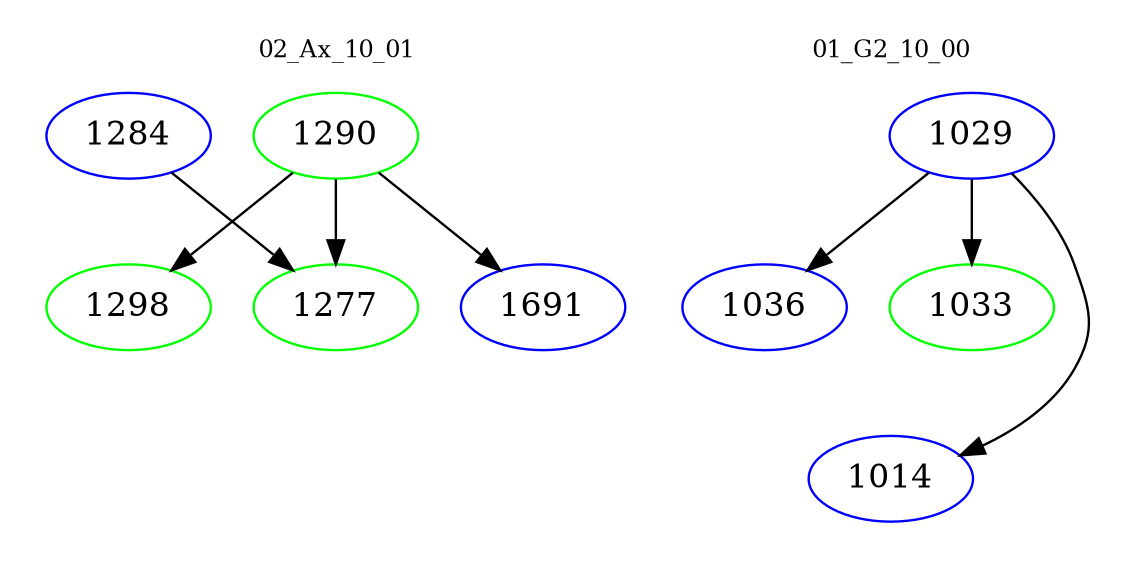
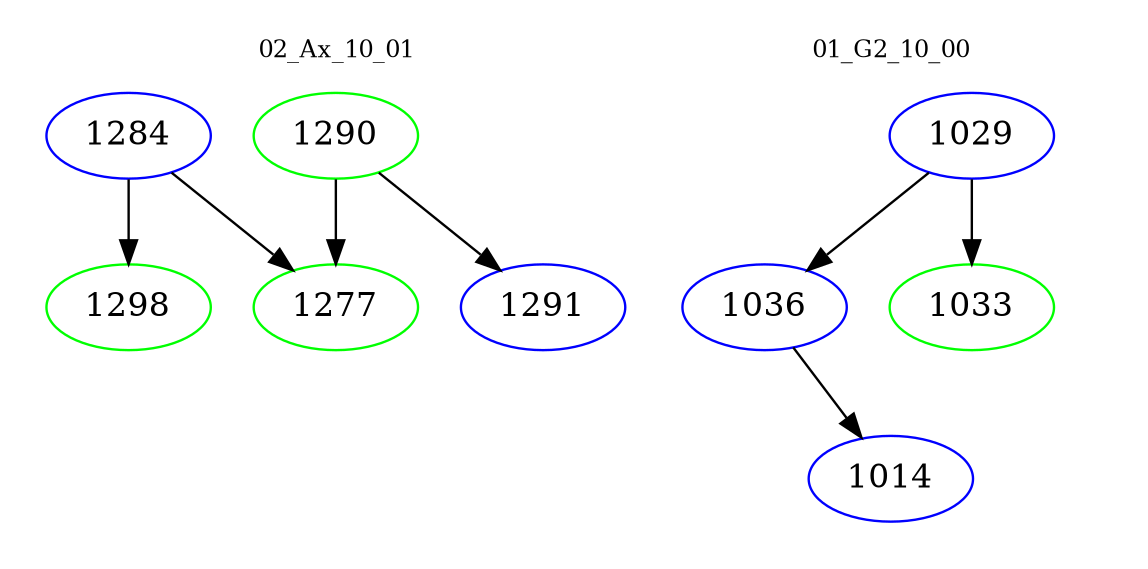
edge "1290" -> "1298": now "1284" -> "1298"
node "1691": label "1691" -> "1291"
edge "1029" -> "1014": now "1036" -> "1014"
